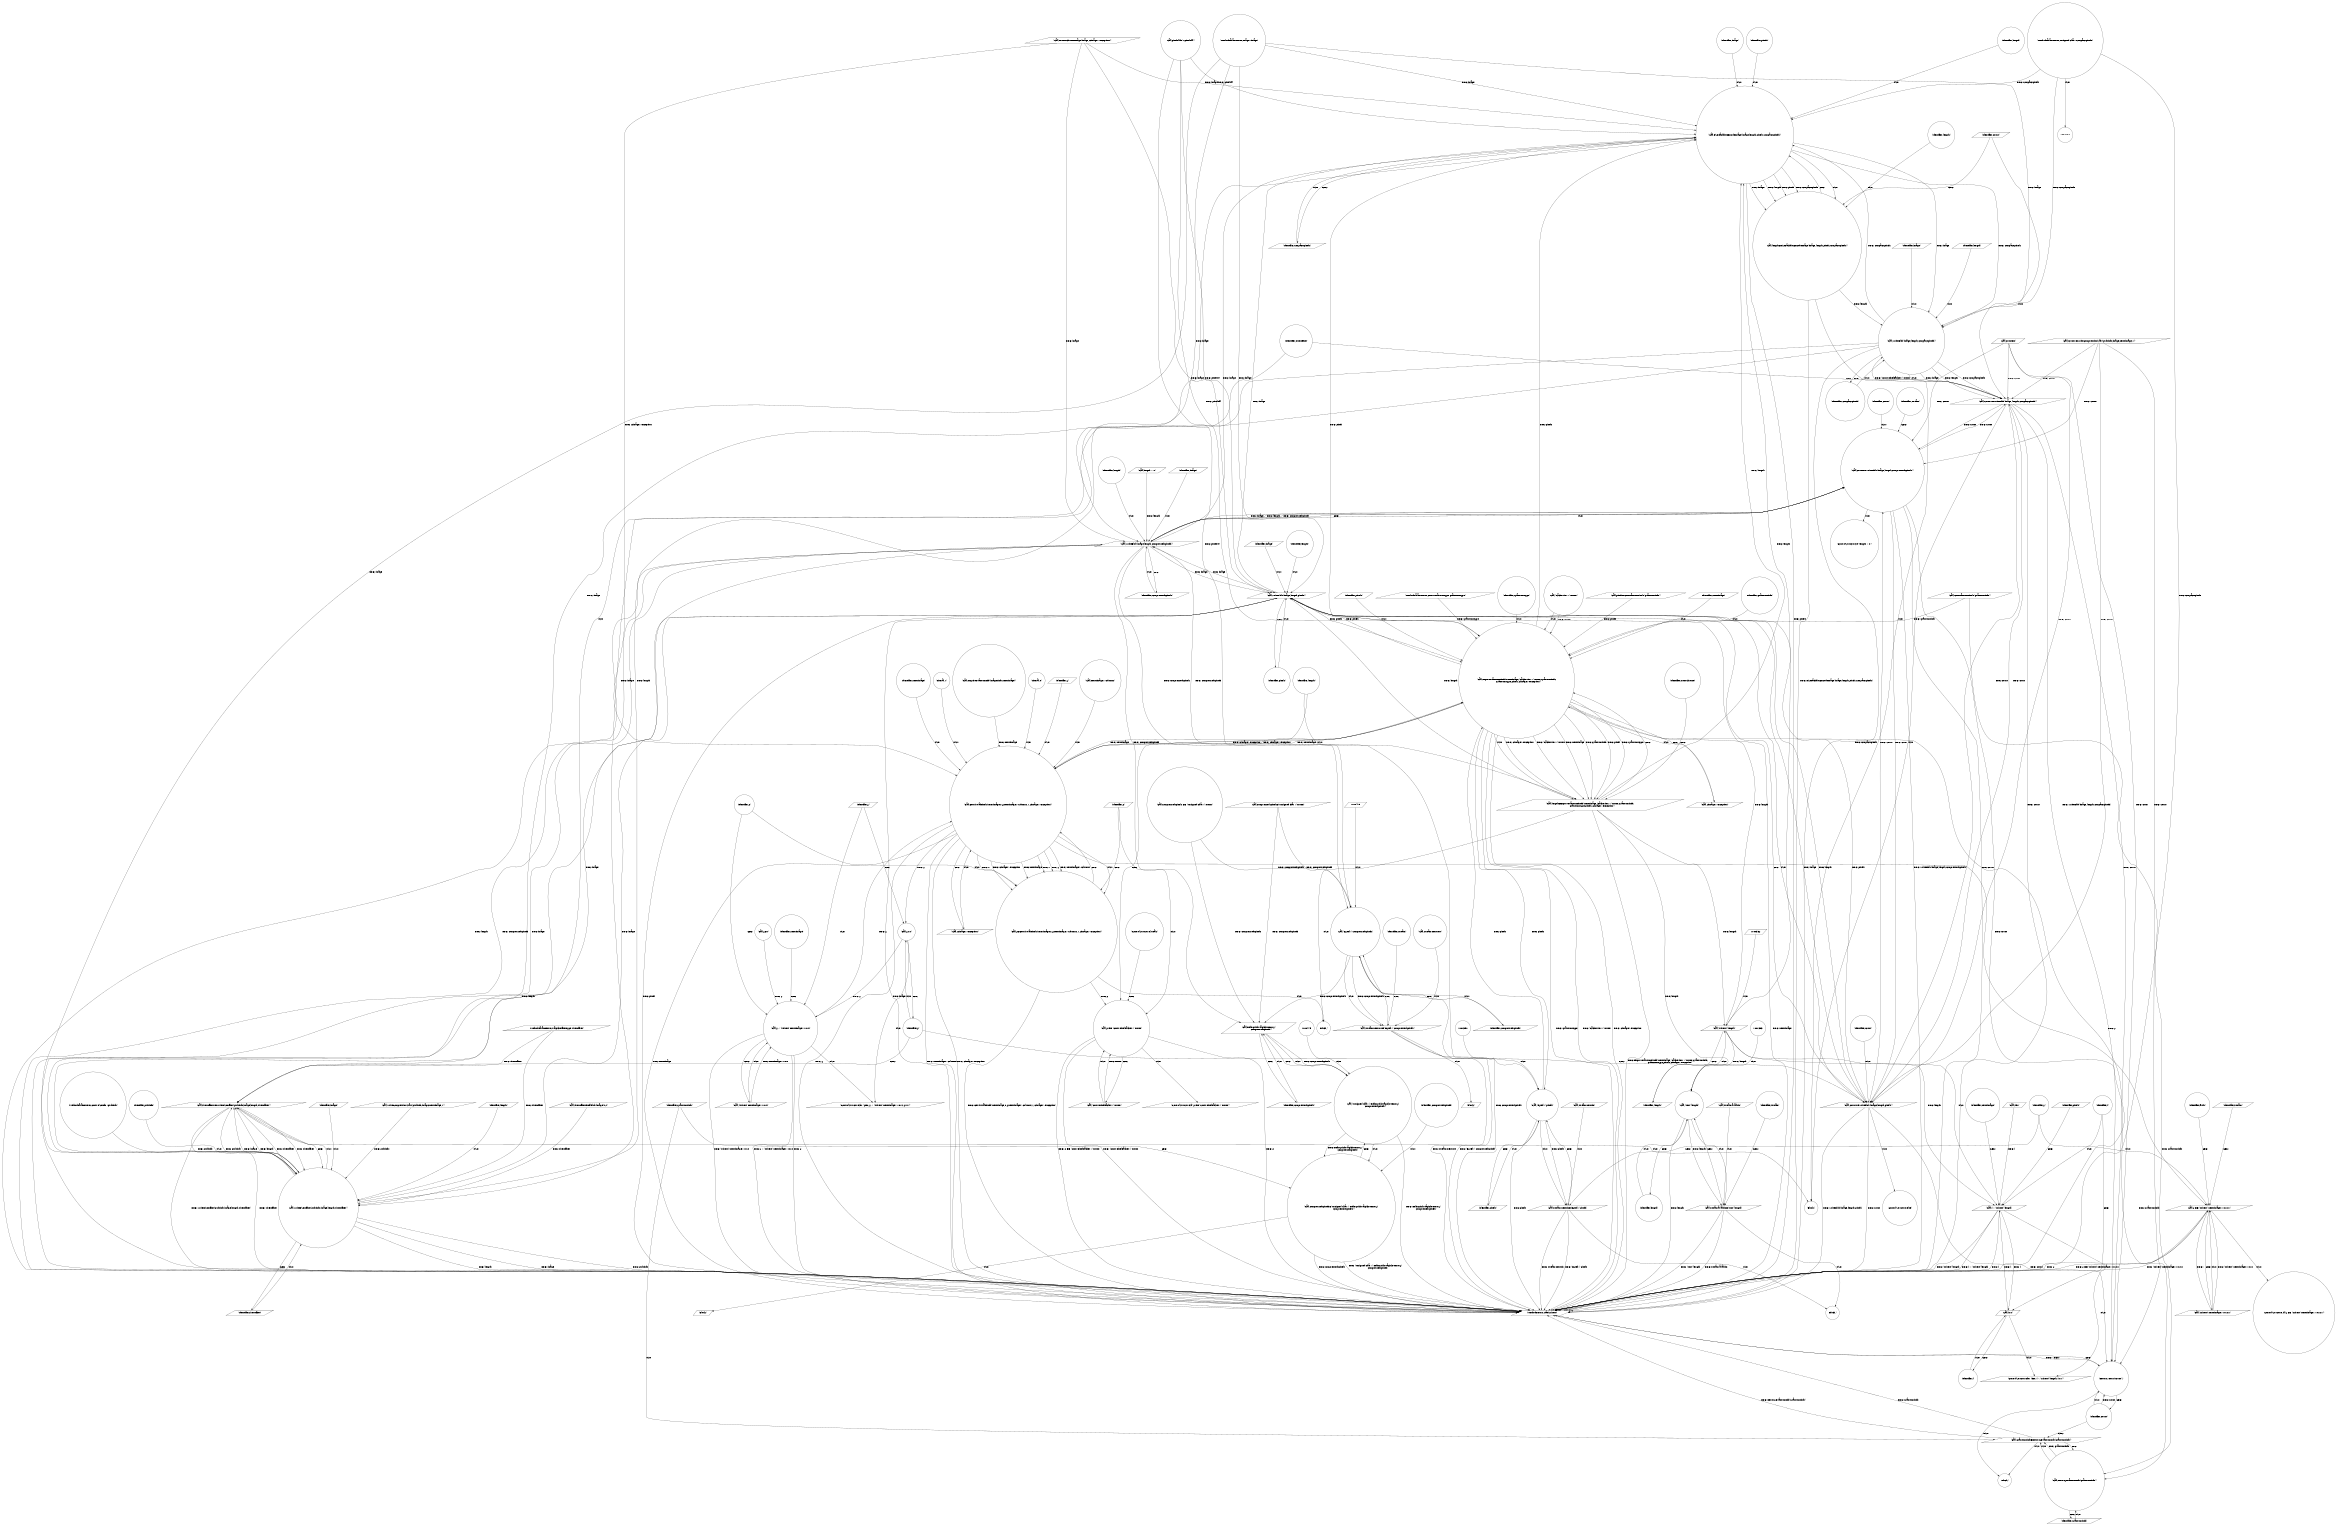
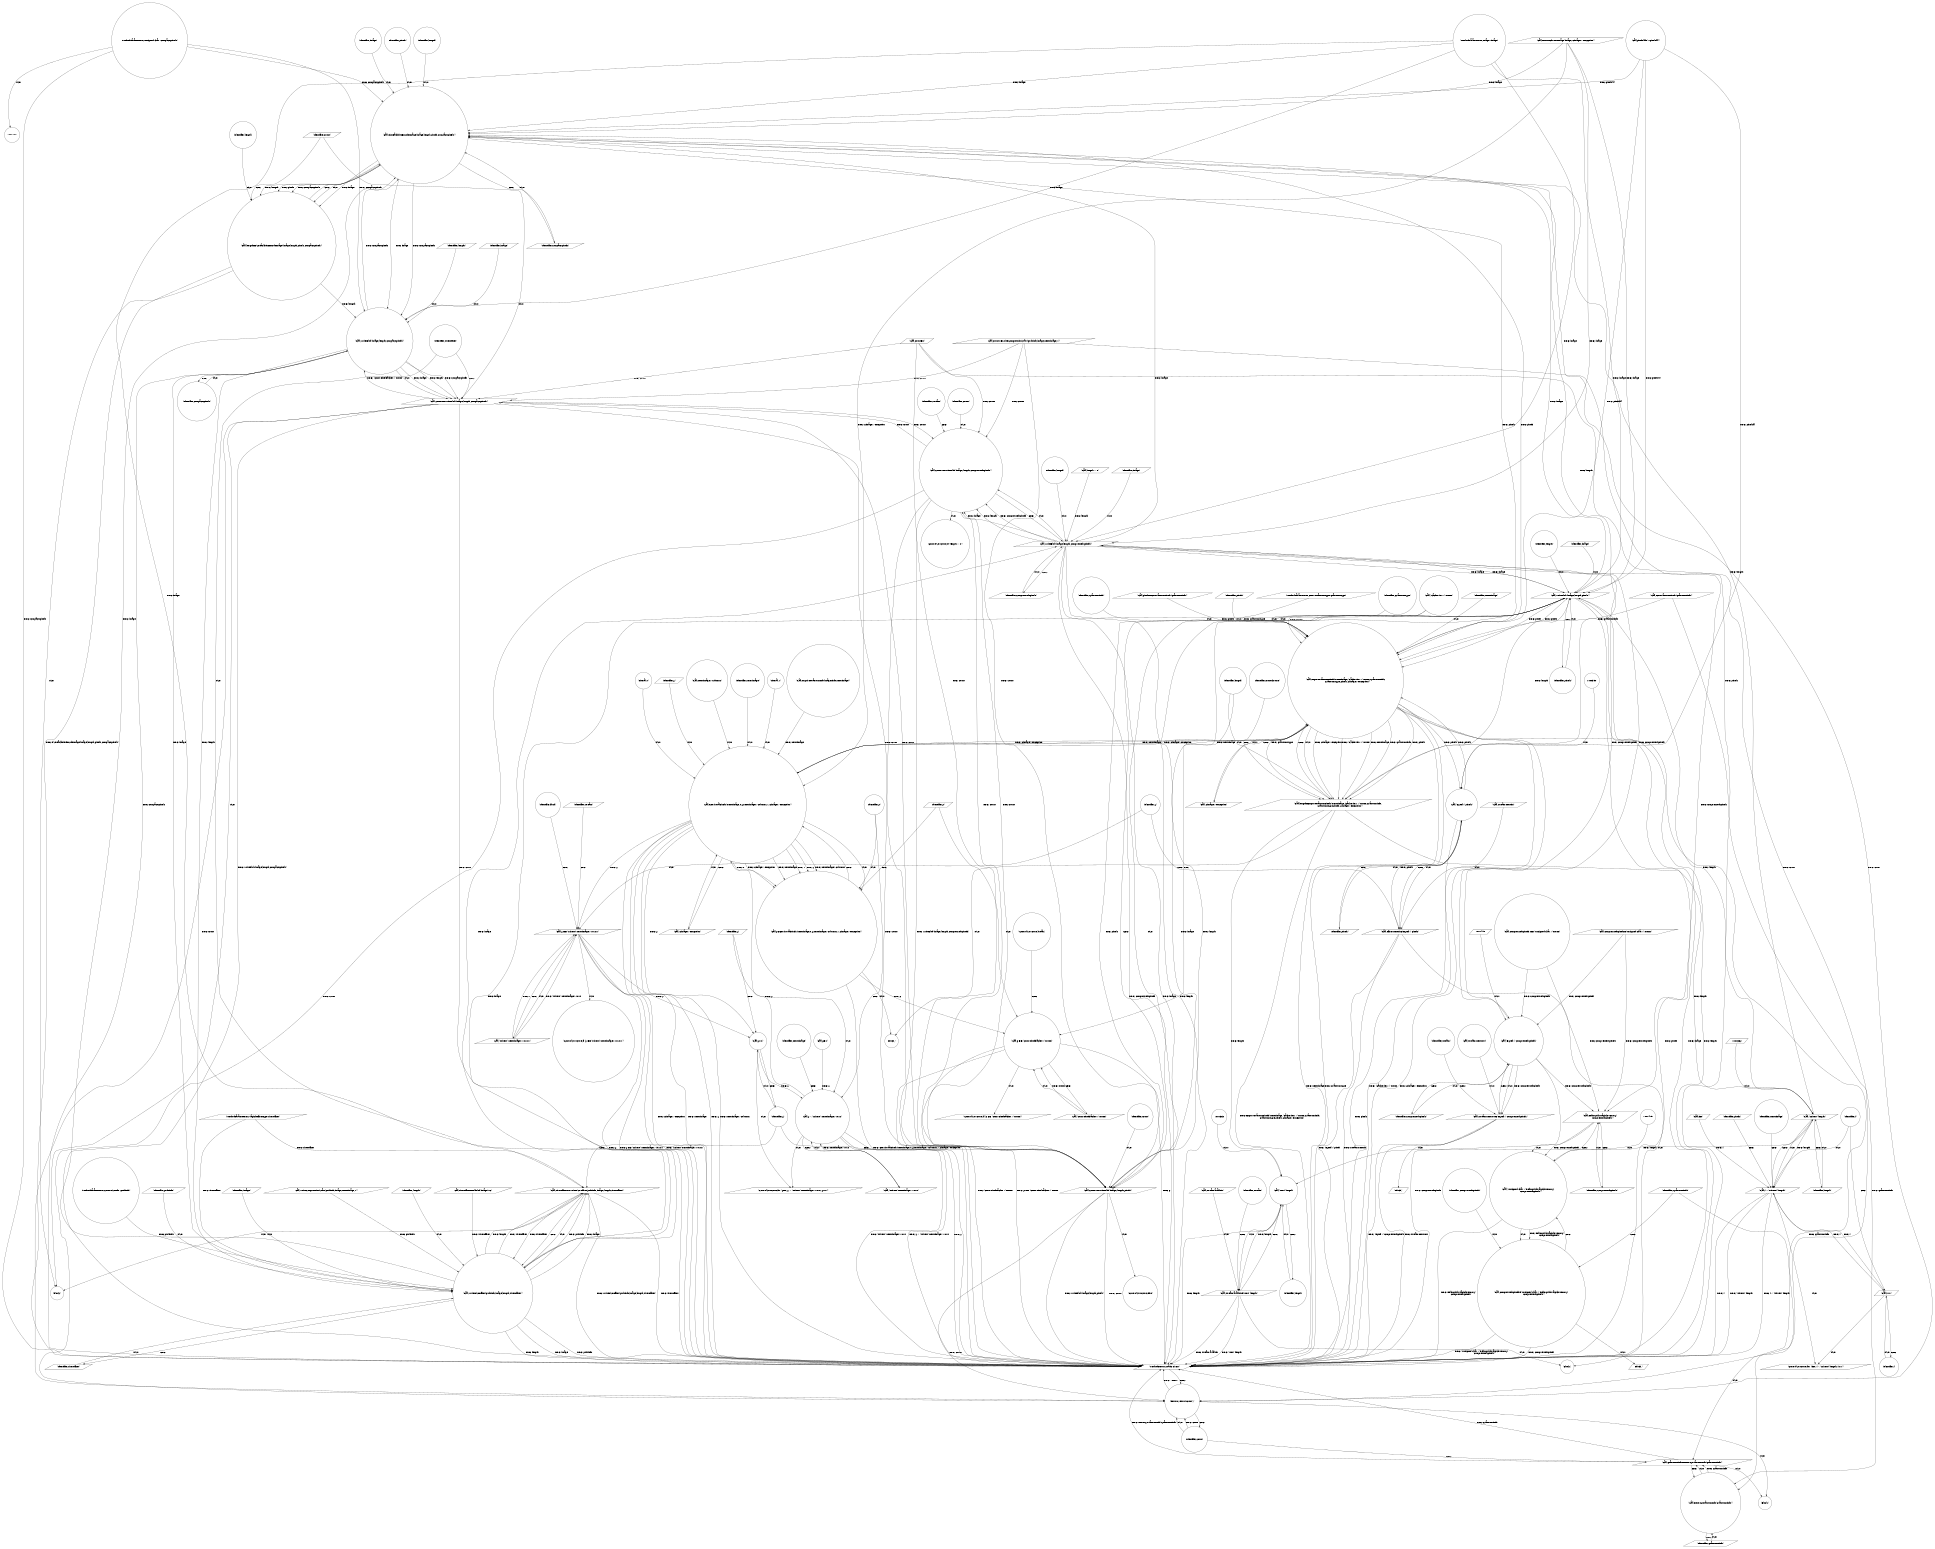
edge "(Call,y == (ssize_t) next_image->rows-1)" -> "(Call,y++)": added, label "DDG: y"
node "(Identifier,psd_info)": shape circle -> parallelogram
edge "(Call,i < (ssize_t) length)" -> "(Call,(ssize_t) length)": added, label "CFG:"
node "(Call,stream.next_in=(Bytef *) pixels)": label "(Call,stream.next_in=(Bytef *) pixels)" -> "(Call,offset.next_in=(Bytef *) pixels)"
